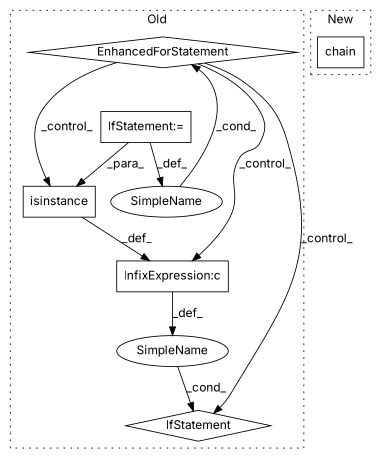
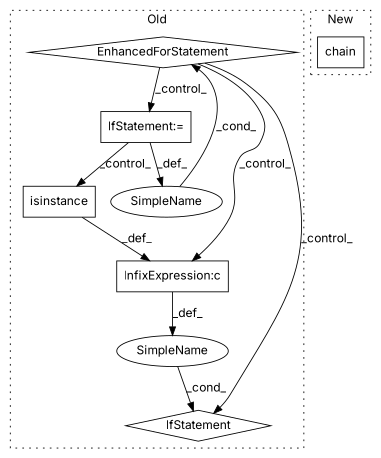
edge "EnhancedForStatement" -> "isinstance": now "EnhancedForStatement" -> "IfStatement:="
edge "IfStatement:=" -> "isinstance": label "_para_" -> "_control_"
